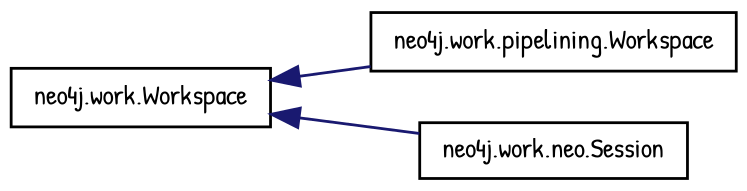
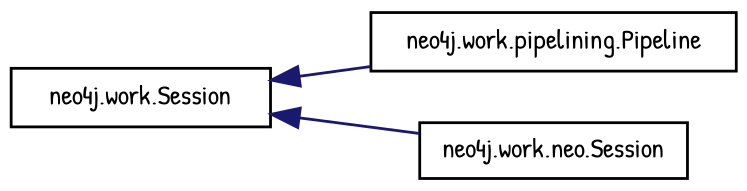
node "neo4j.work.pipelining.Workspace": label "neo4j.work.pipelining.Workspace" -> "neo4j.work.pipelining.Pipeline"
node "neo4j.work.Workspace": label "neo4j.work.Workspace" -> "neo4j.work.Session"
